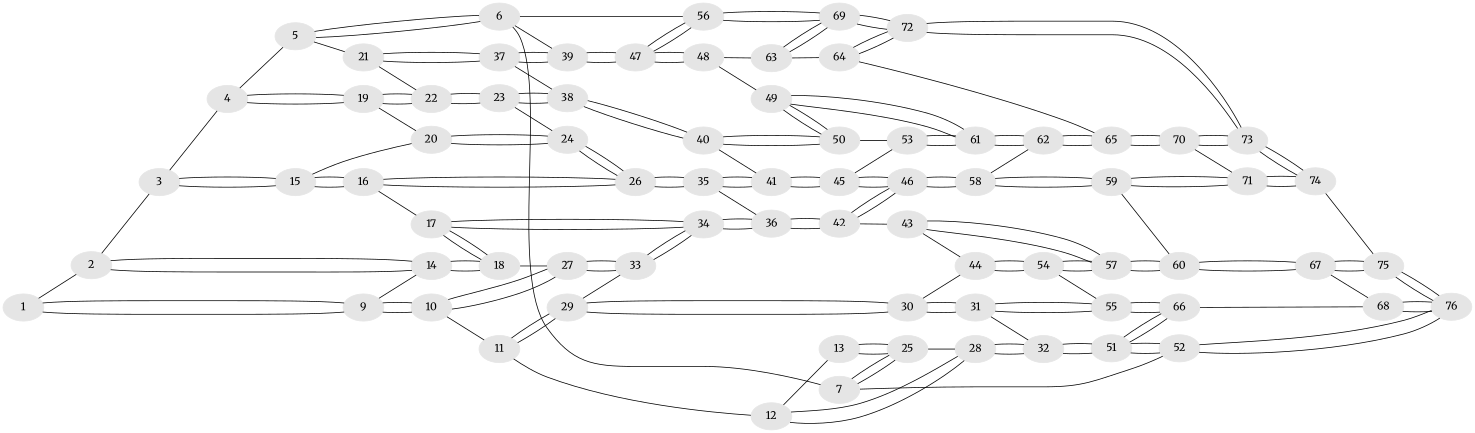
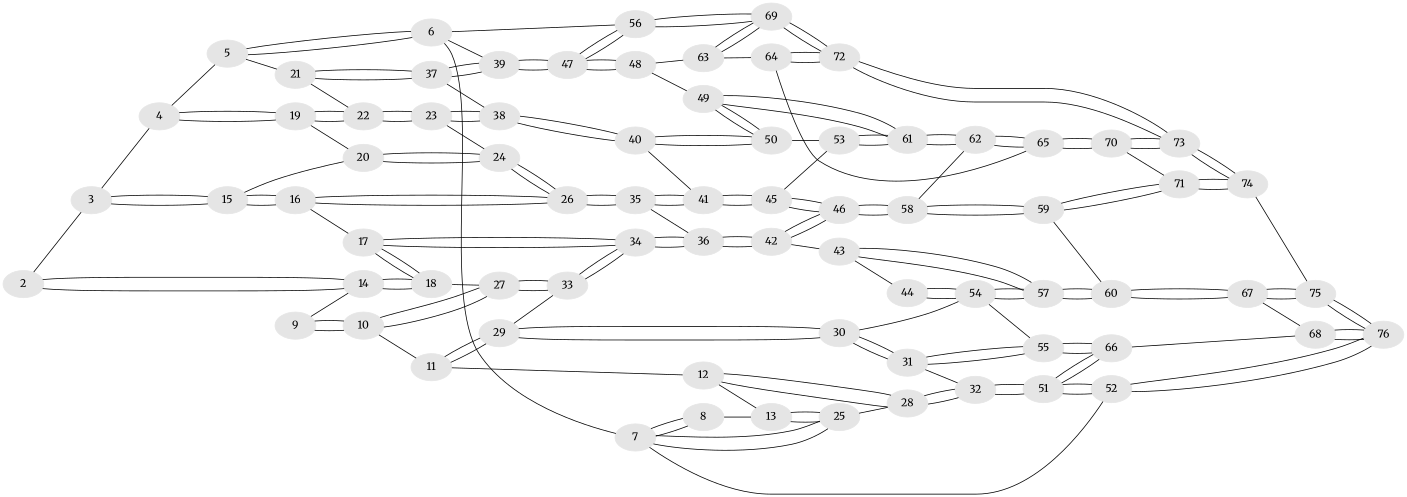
edge "44" -- "30": now "54" -- "30"
node "1": removed
node "8": added
